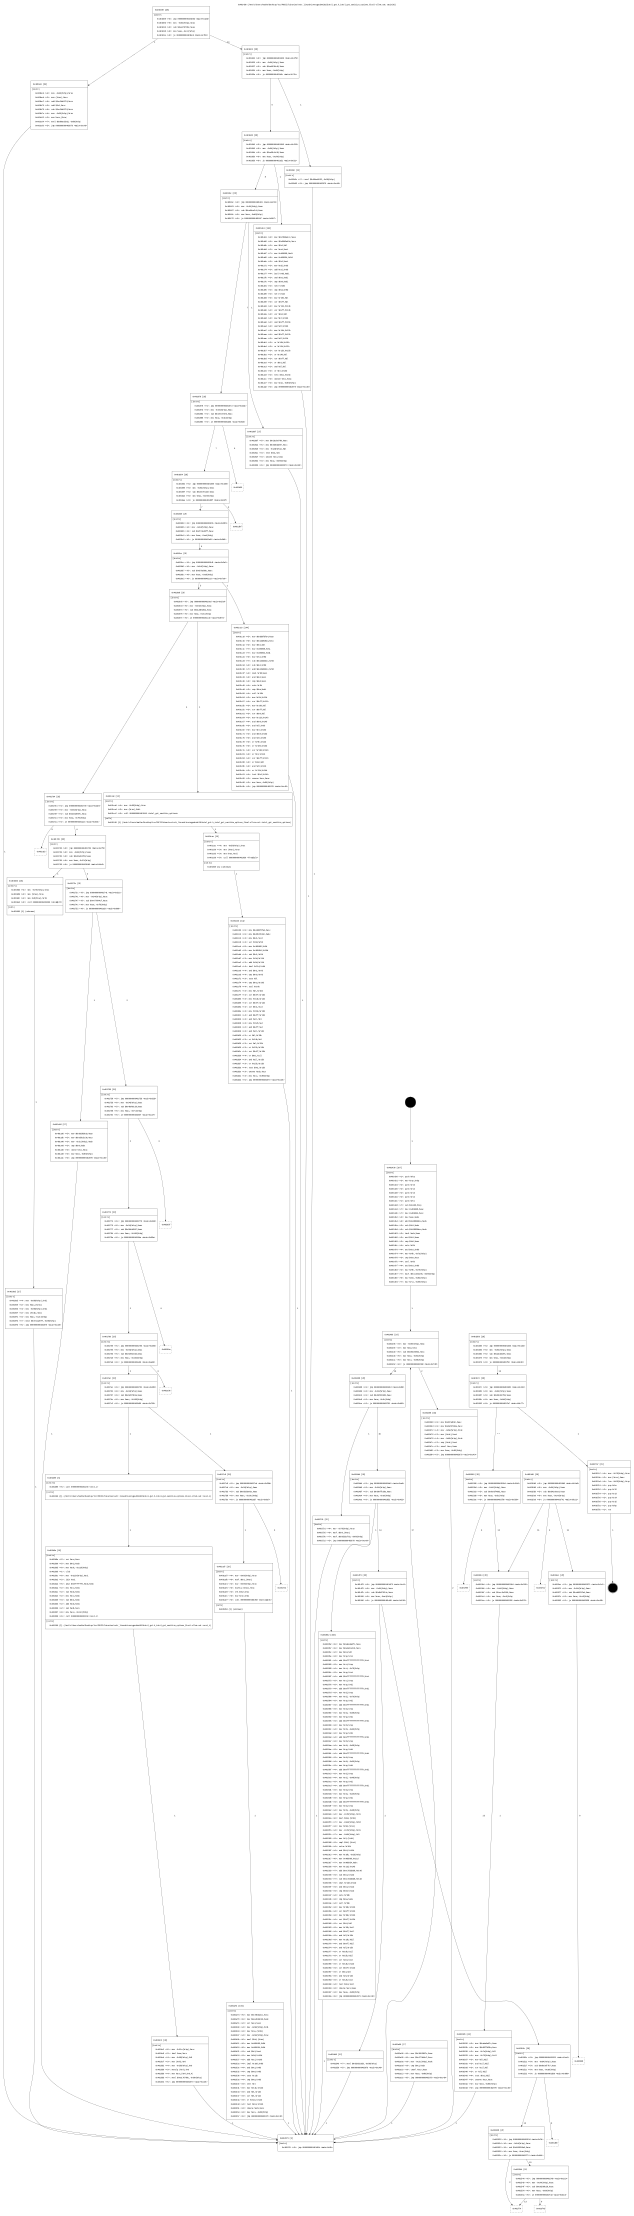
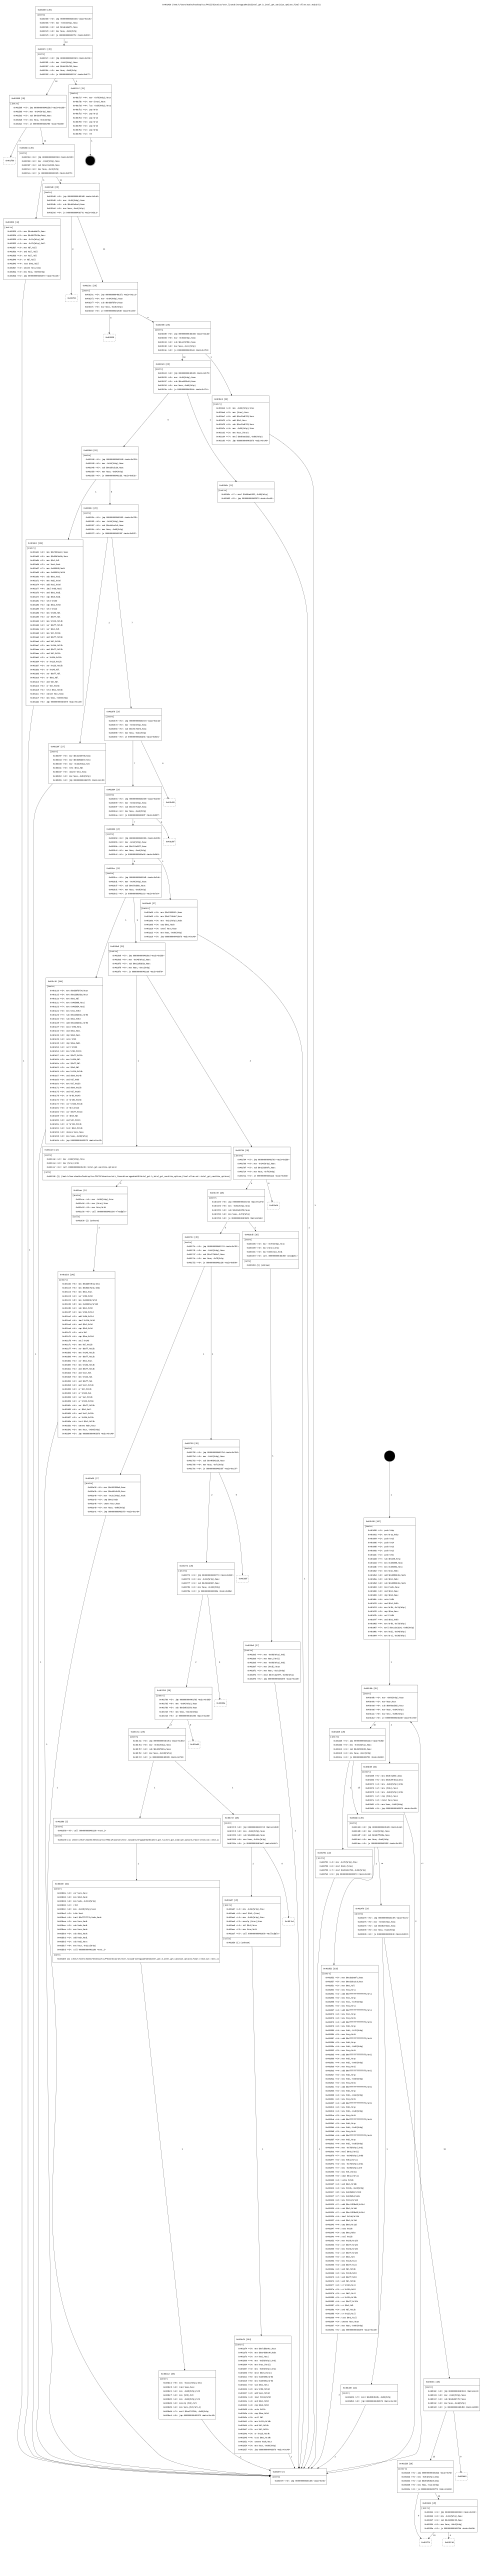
edge "0x4015ec [28]" -> "0x401608 [28]": added, label "11"
edge "0x4016b0 [28]" -> "0x401a00 [27]": added, label "1"
edge "0x4015d0 [28]" -> "0x4015b4 [28]": reversed
